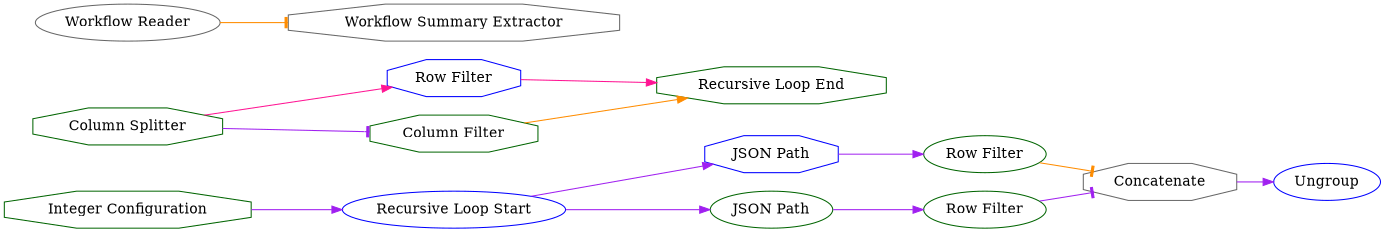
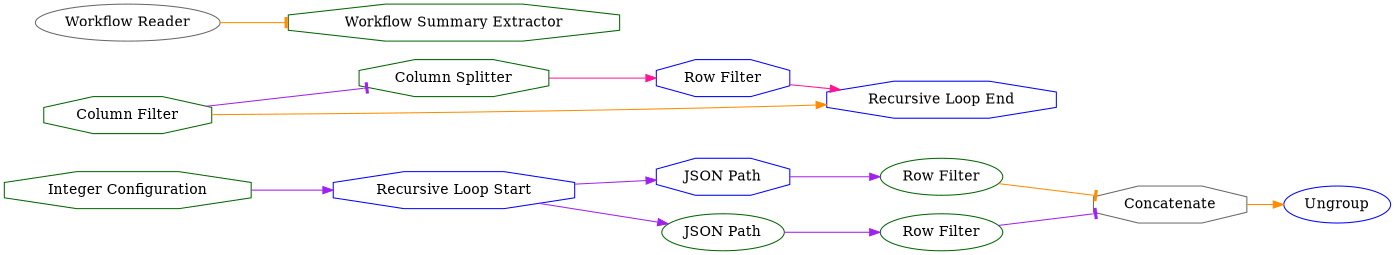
node "Workflow Summary Extractor": color gray40 -> darkgreen
node "Recursive Loop End": color darkgreen -> blue
edge "Column Splitter" -> "Column Filter": reversed
edge "Concatenate" -> "Ungroup": color purple -> darkorange
node "Recursive Loop Start": shape ellipse -> octagon
